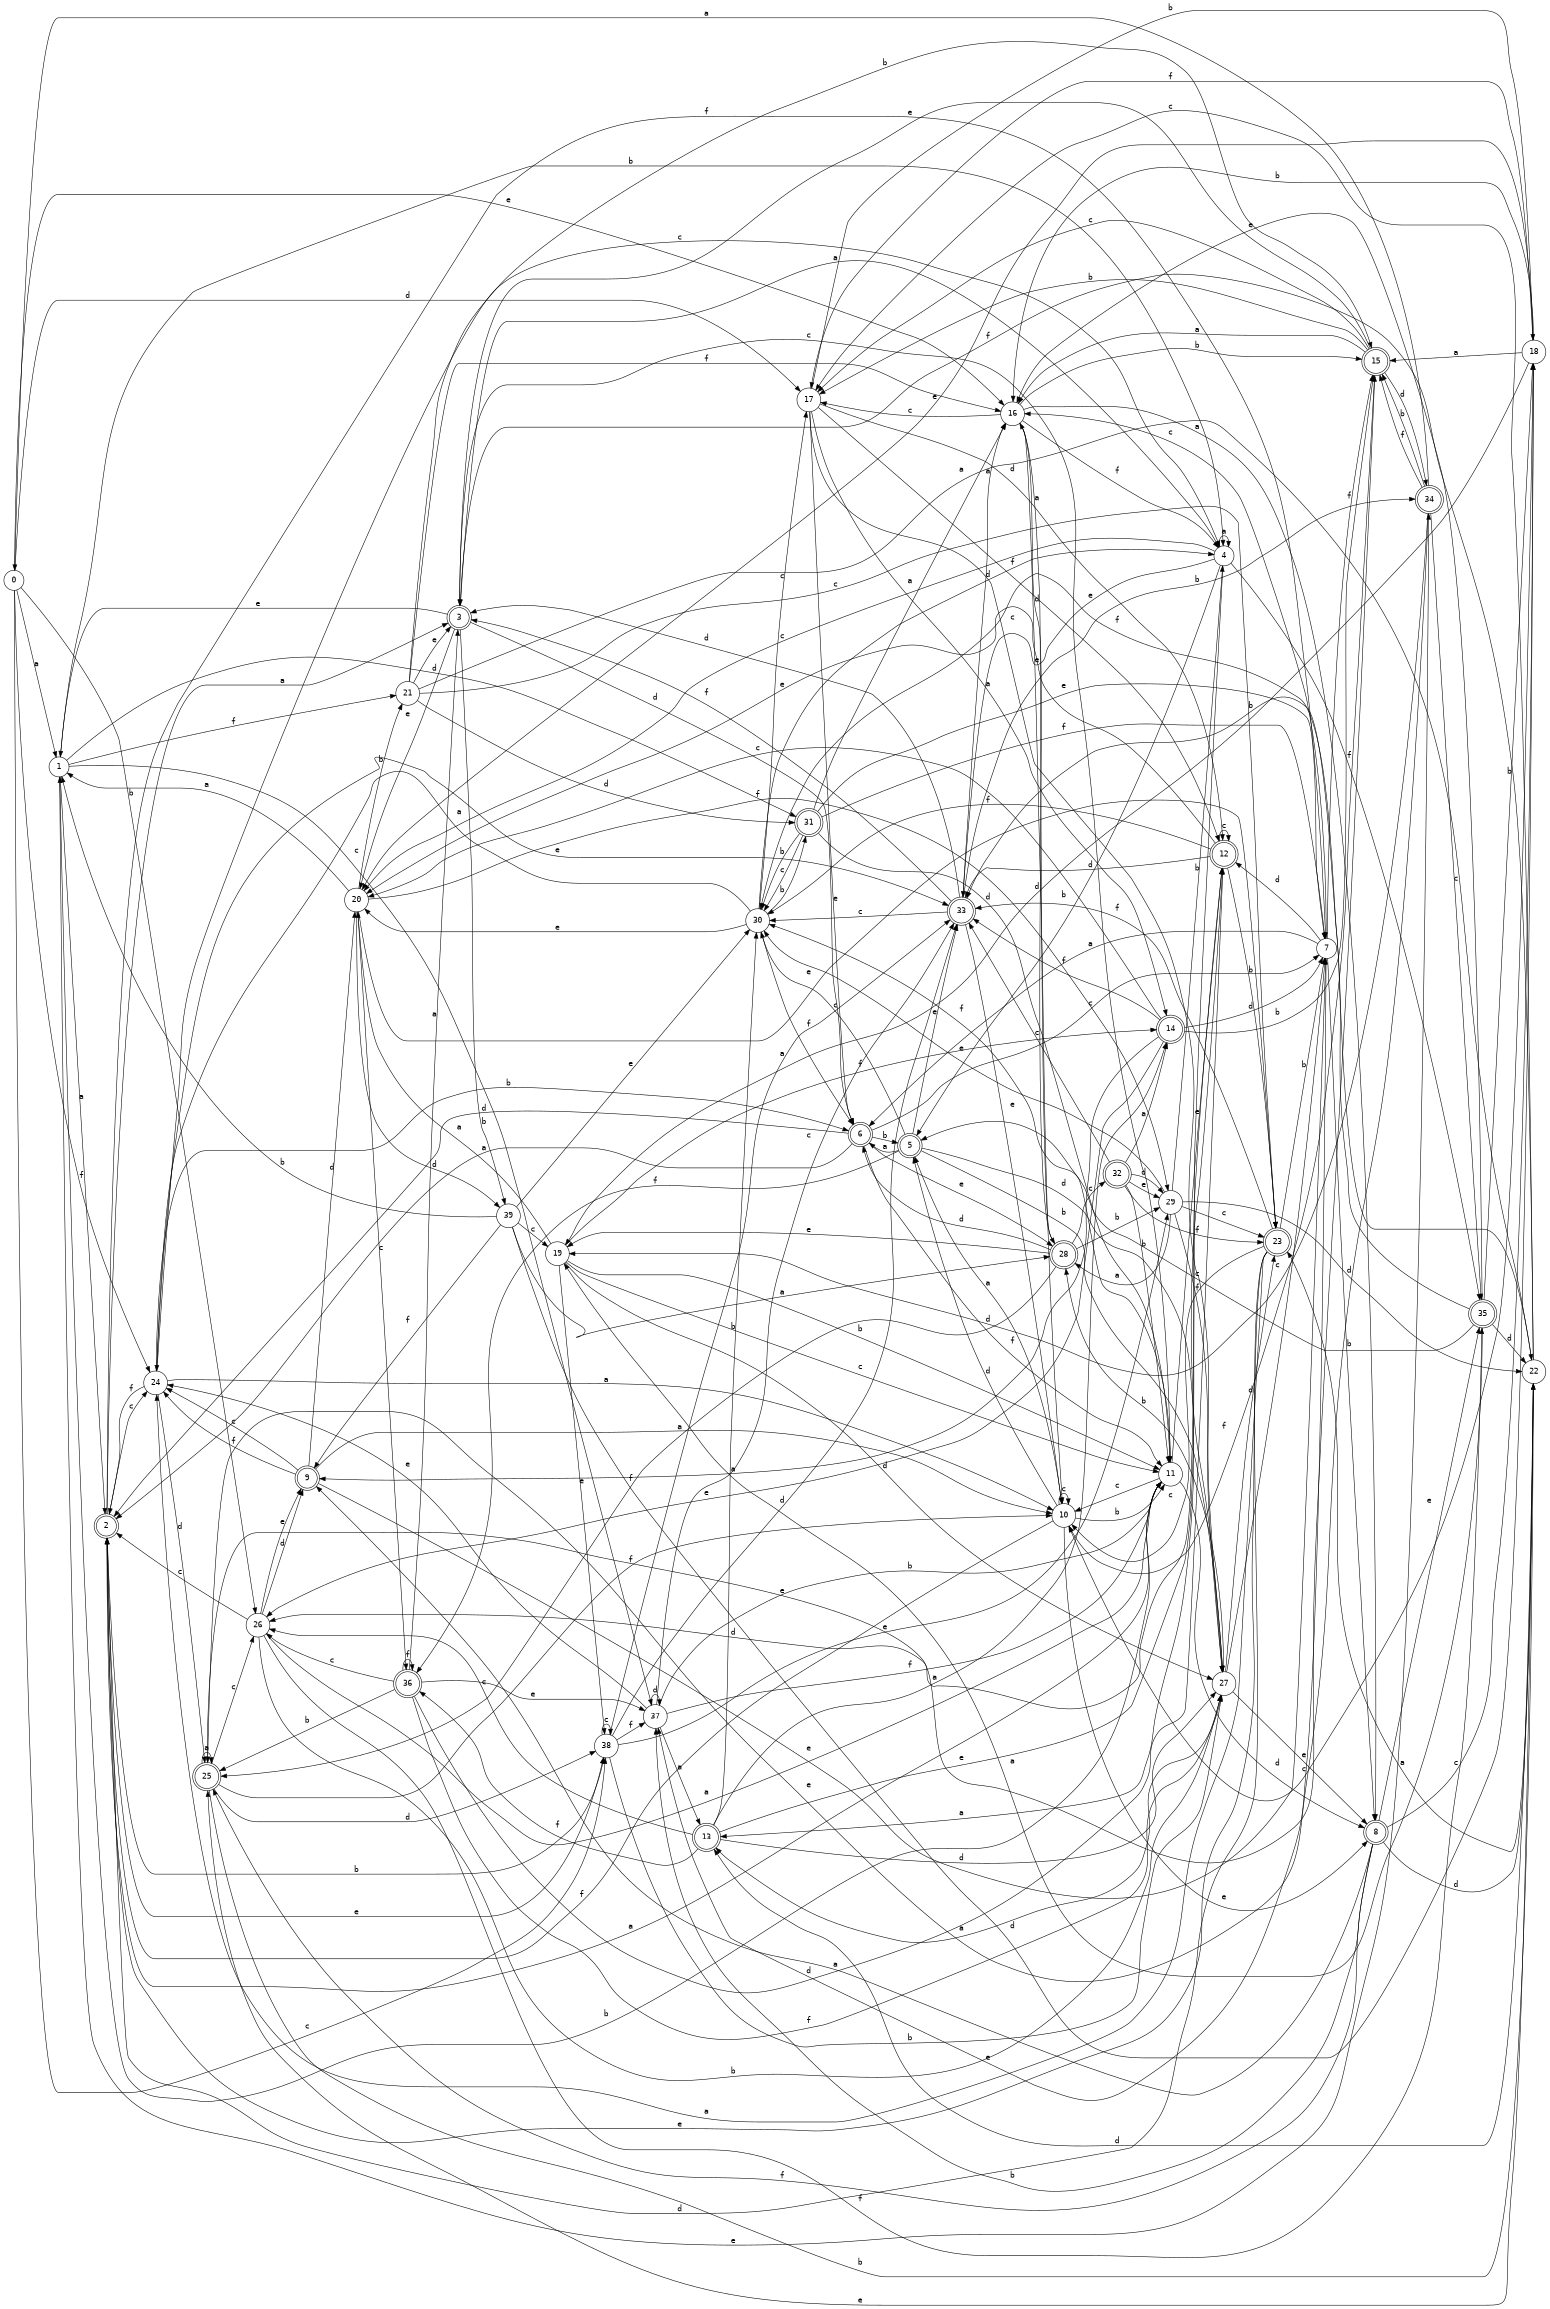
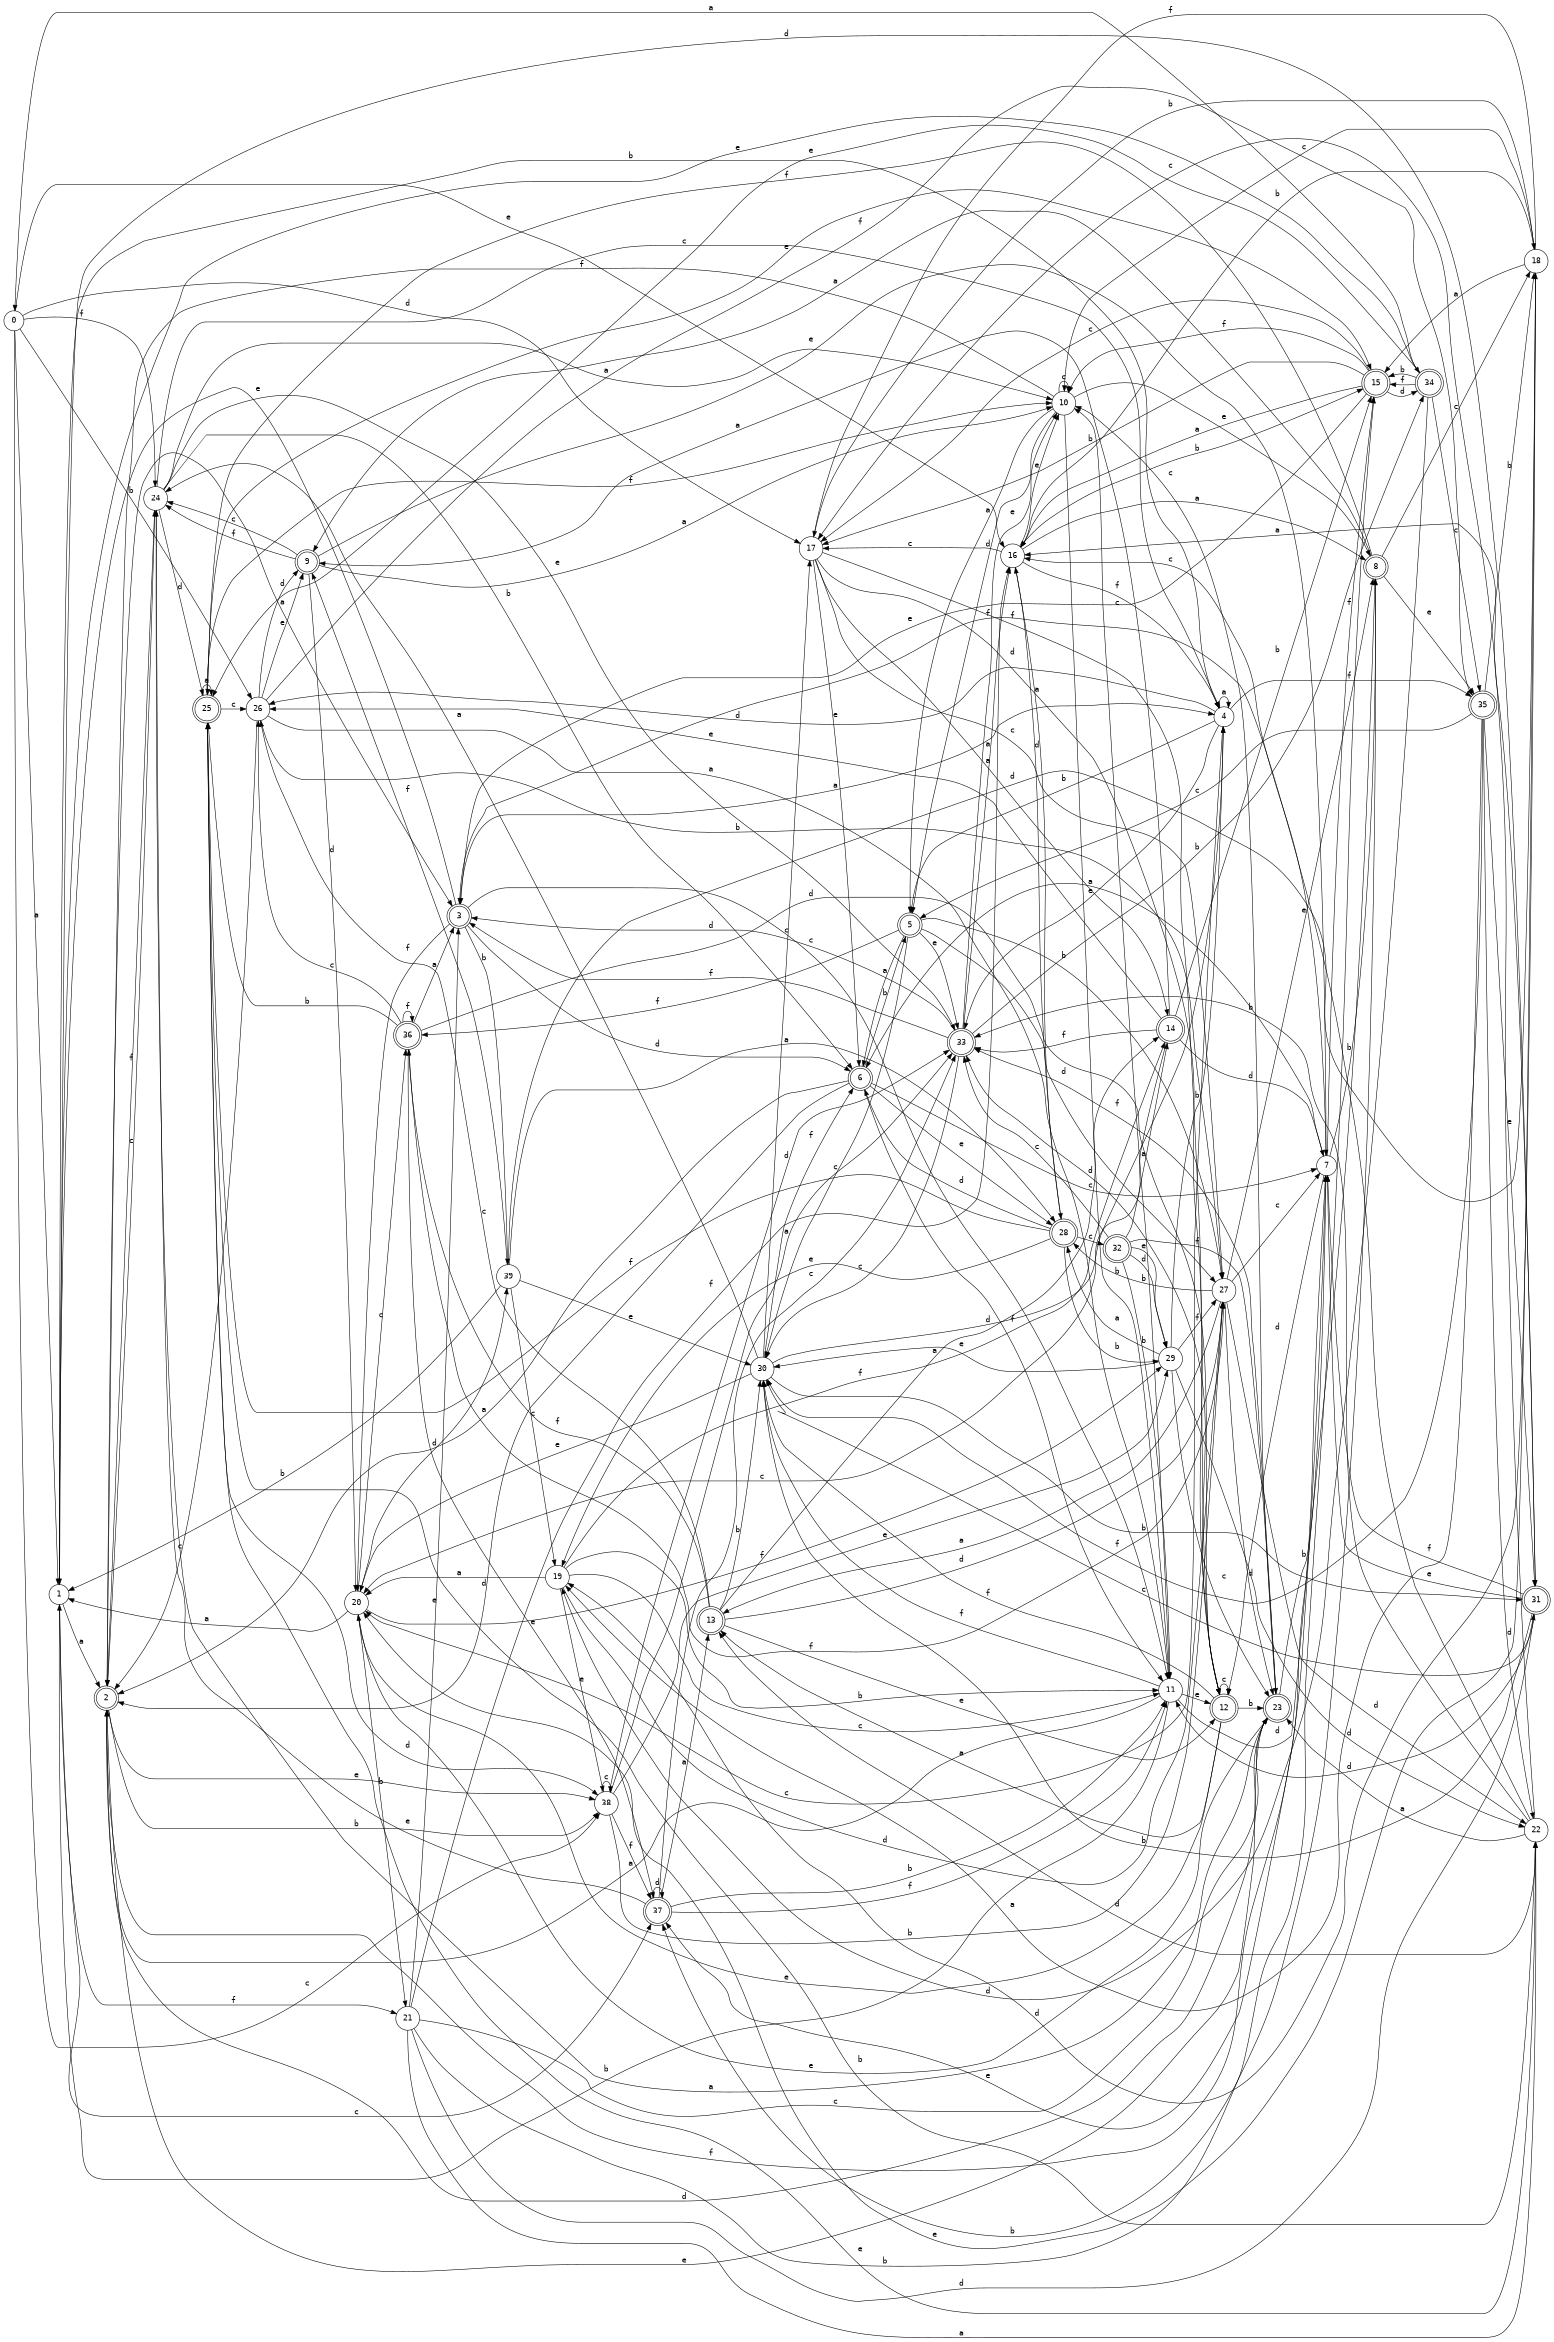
edge "35" -> "16": now "35" -> "31"
edge "3" -> "20": label "e" -> "f"
node "37": shape circle -> doublecircle
edge "8" -> "22": now "27" -> "22"
